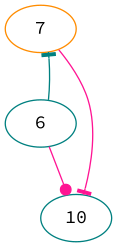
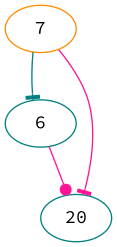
edge "6" -> "7": reversed
node "10": label "10" -> "20"
